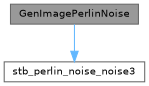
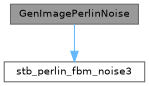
node "stb_perlin_noise_noise3": label "stb_perlin_noise_noise3" -> "stb_perlin_fbm_noise3"
